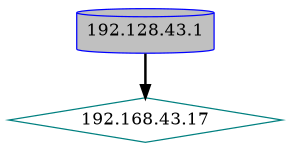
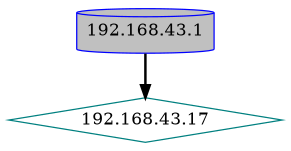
node "192.128.43.1": label "192.128.43.1" -> "192.168.43.1"
